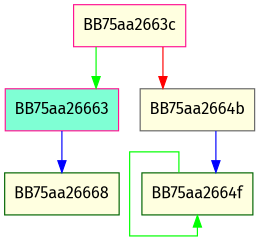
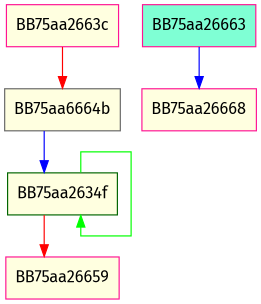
edge "BB75aa2663c" -> "BB75aa26663": removed
node "BB75aa2664b": label "BB75aa2664b" -> "BB75aa6664b"
node "BB75aa26668": color darkgreen -> deeppink
node "BB75aa2664f": label "BB75aa2664f" -> "BB75aa2634f"
node "BB75aa26659": added
